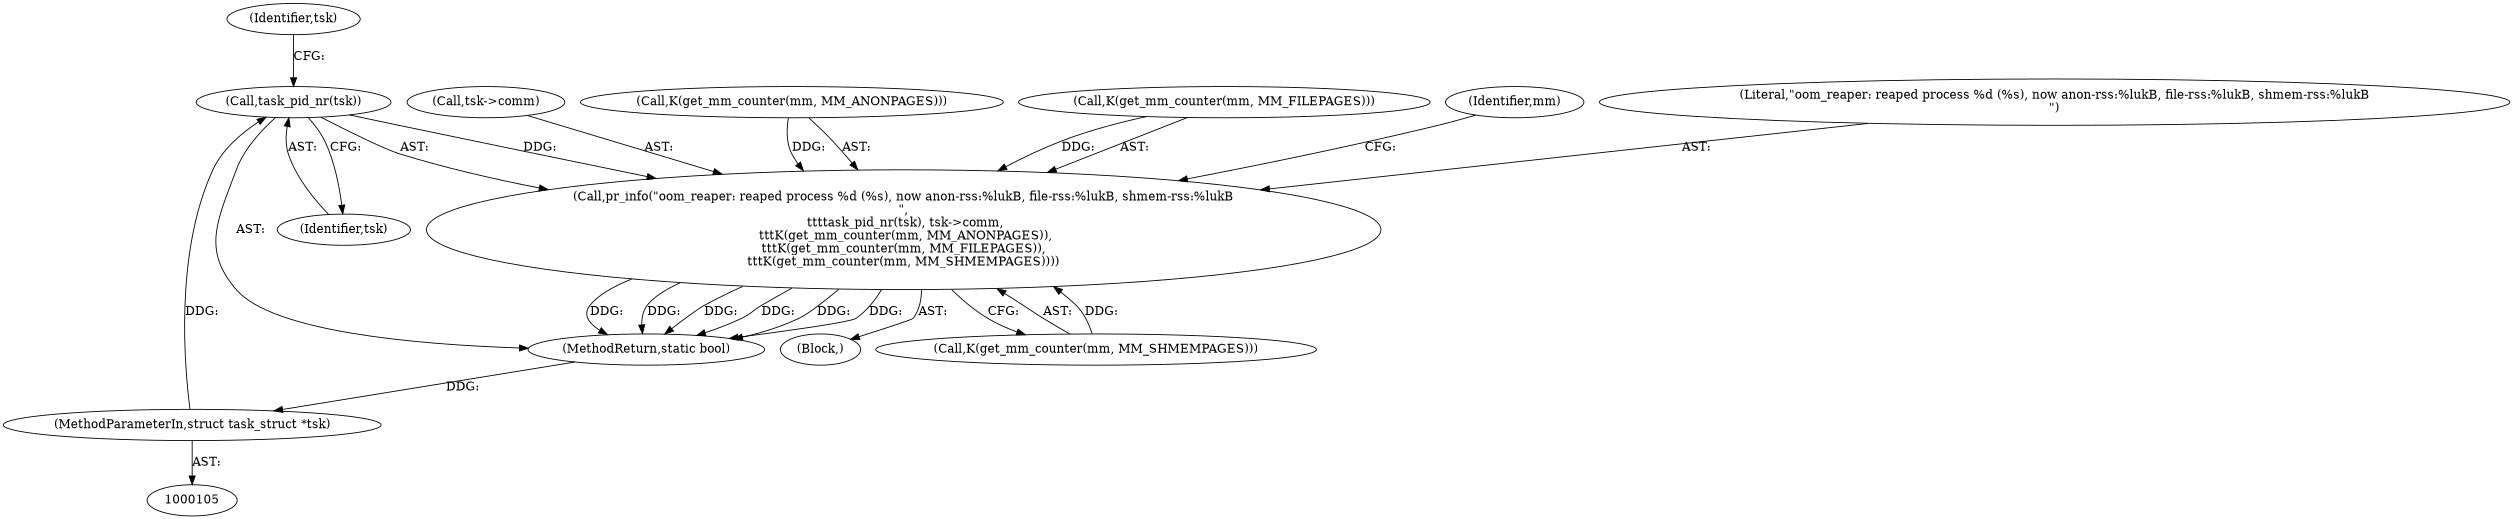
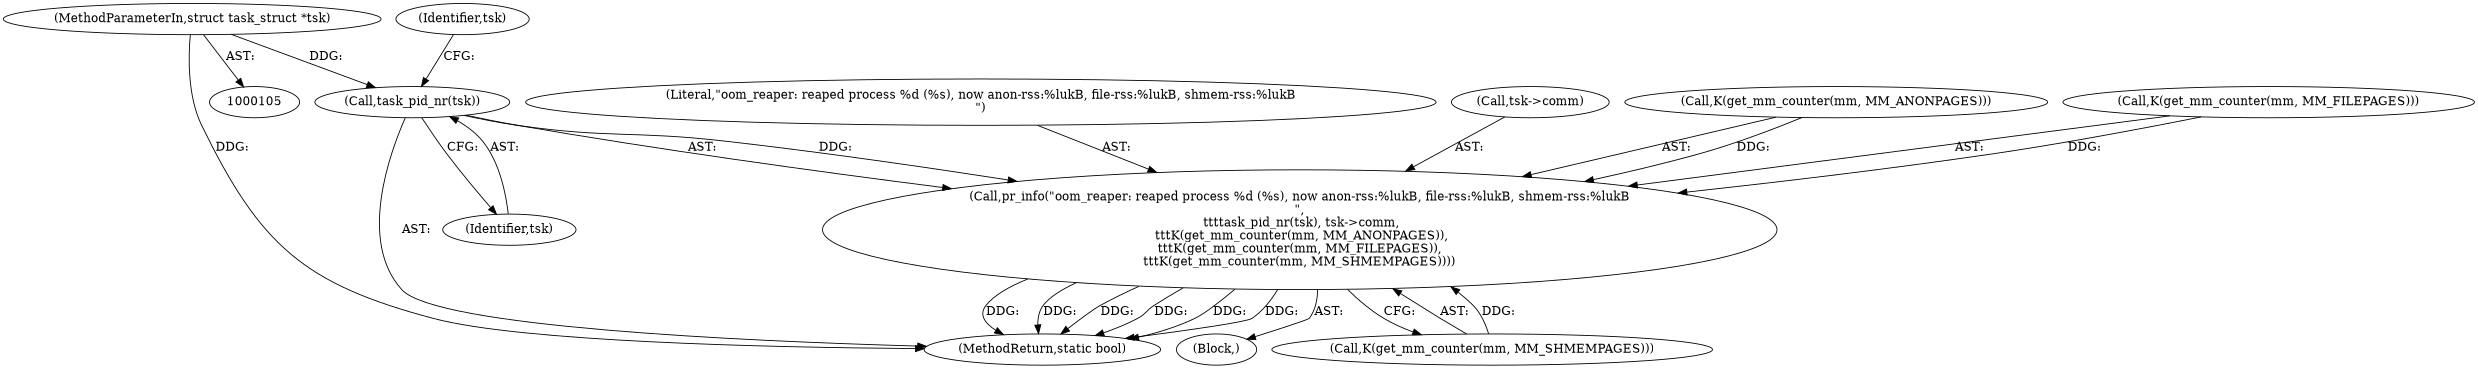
node "(Identifier,mm)": removed
edge "(MethodReturn,static bool)" -> "(MethodParameterIn,struct task_struct *tsk)": reversed
